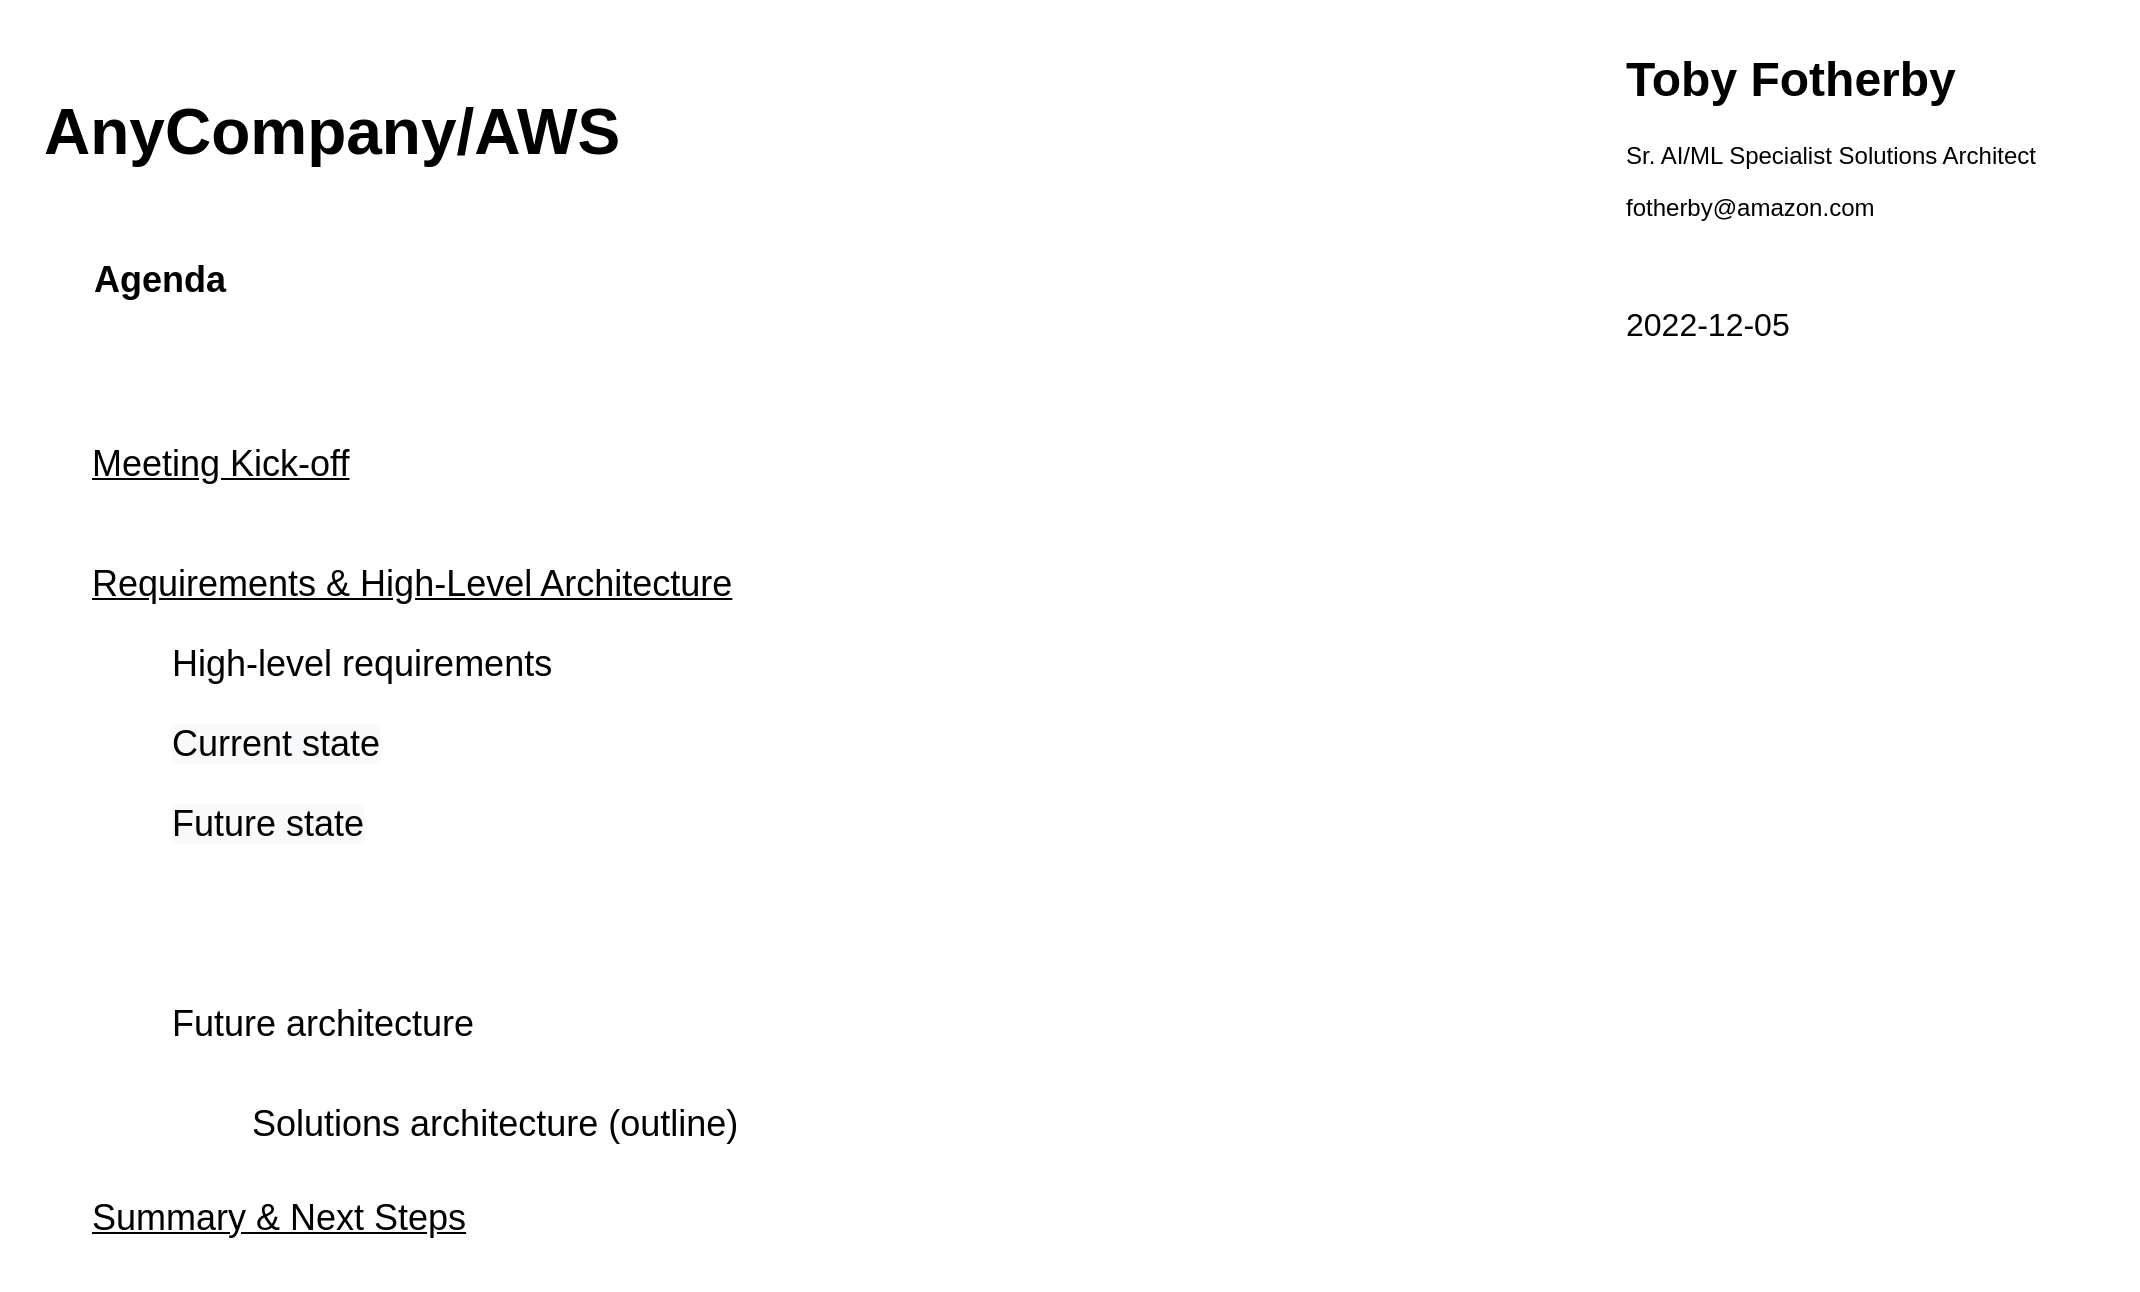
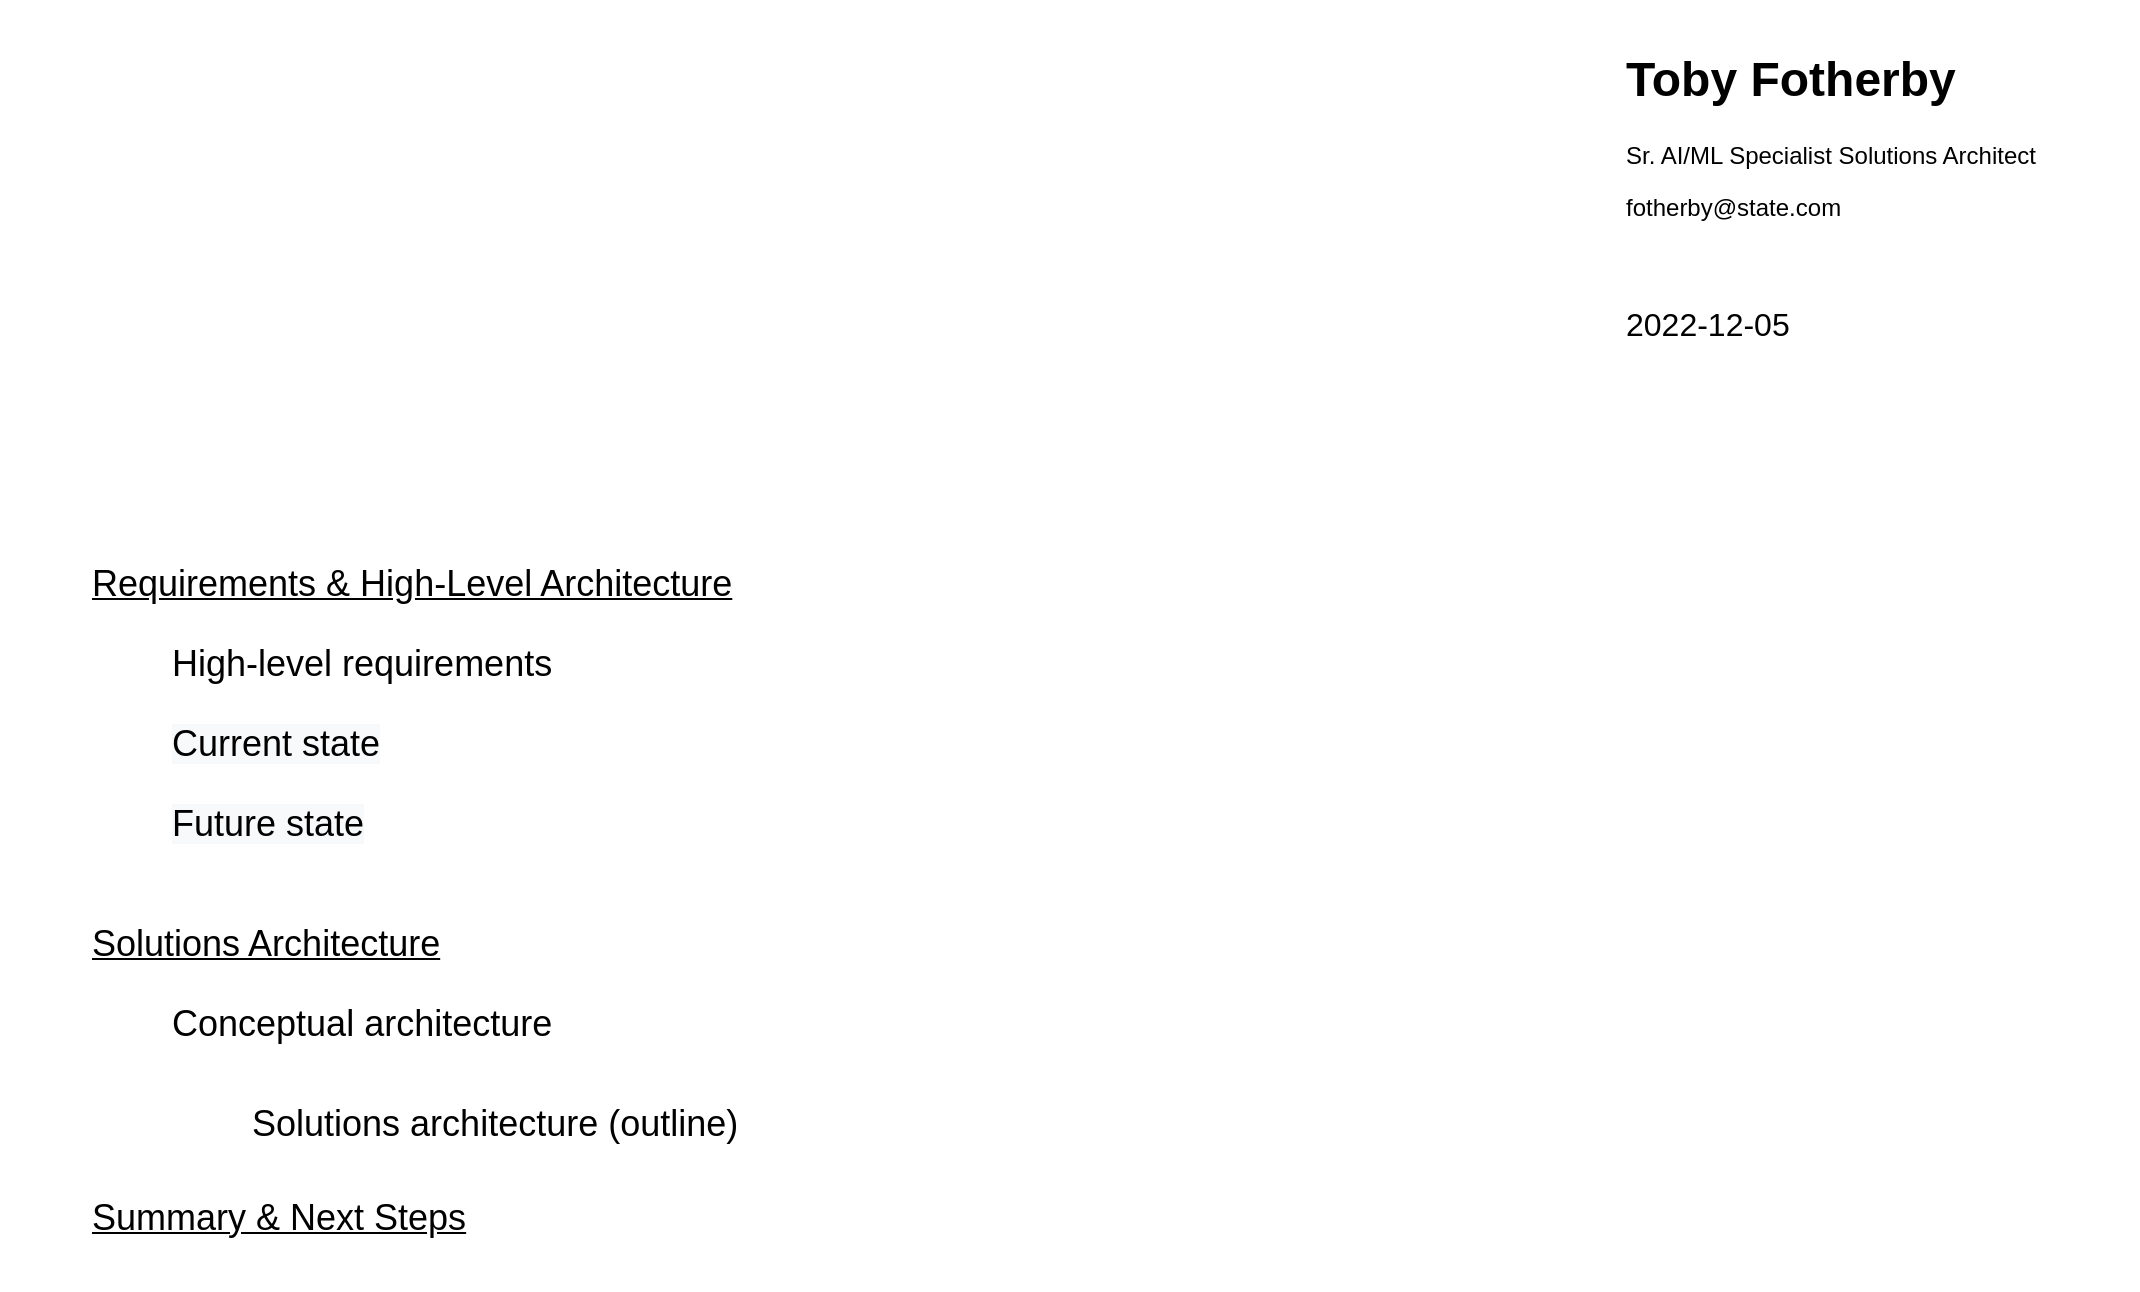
node "Toby FotherbySr. AI/ML Specialist Solutions Architect fotherby@amazon.com": label "Toby FotherbySr. AI/ML Specialist Solutions Architect fotherby@amazon.com" -> "Toby FotherbySr. AI/ML Specialist Solutions Architect fotherby@state.com"
node "AnyCompany/AWS": removed
node "Agenda": removed
node "Meeting Kick-off": removed
node "Solutions Architecture": added
node "Future architecture": label "Future architecture" -> "Conceptual architecture"
